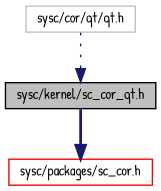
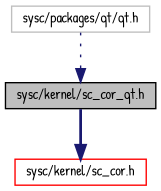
node "sysc/cor/qt/qt.h": label "sysc/cor/qt/qt.h" -> "sysc/packages/qt/qt.h"
node "sysc/packages/sc_cor.h": label "sysc/packages/sc_cor.h" -> "sysc/kernel/sc_cor.h"
